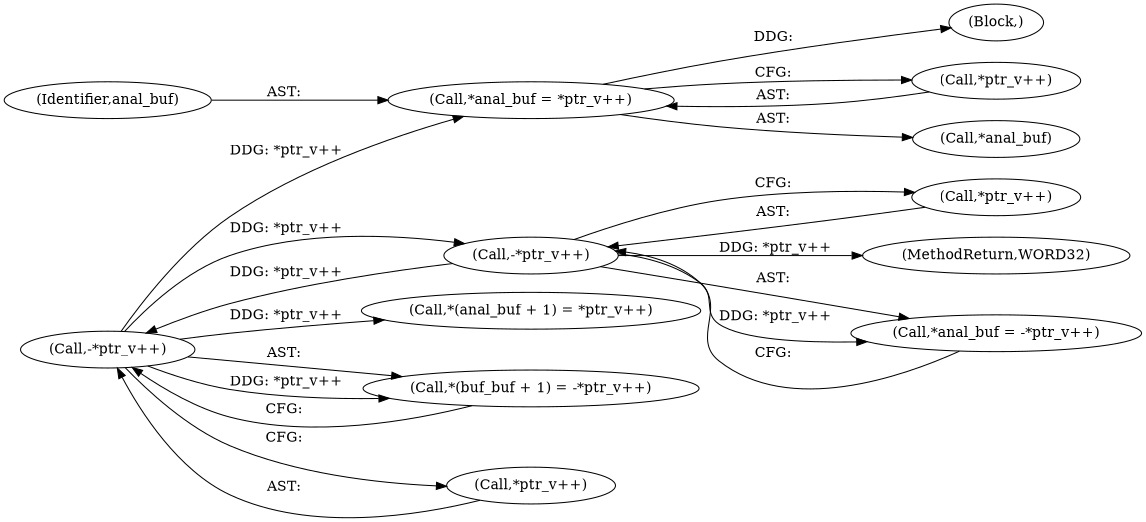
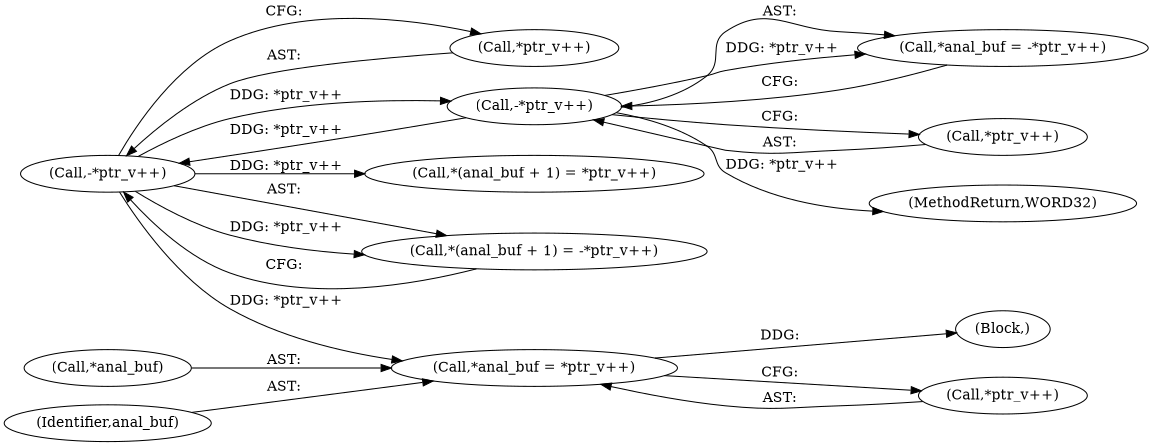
edge "(Call,*anal_buf = *ptr_v++)" -> "(Call,*anal_buf)": reversed
node "(Call,*(buf_buf + 1) = -*ptr_v++)": label "(Call,*(buf_buf + 1) = -*ptr_v++)" -> "(Call,*(anal_buf + 1) = -*ptr_v++)"
